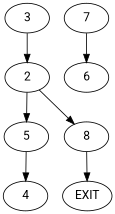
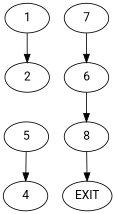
node "3": label "3" -> "1"
edge "2" -> "5": removed
edge "2" -> "8": now "6" -> "8"
